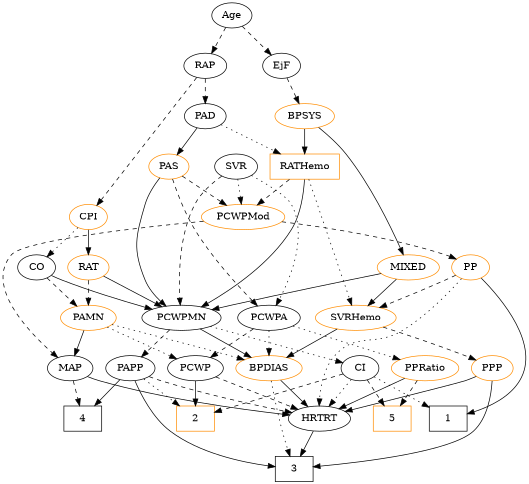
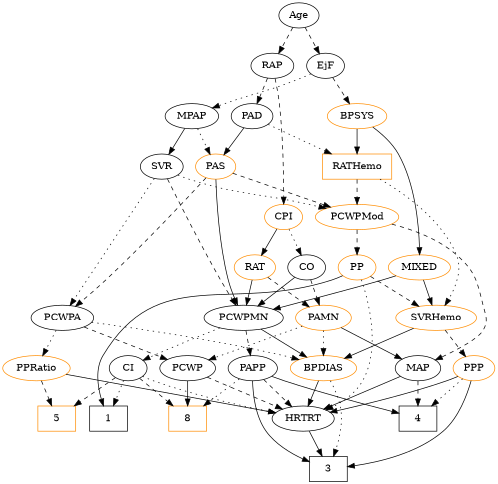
node "MPAP": added
edge "RATHemo" -> "PCWPMN": removed
edge "PPP" -> "4": added
node "2": label "2" -> "8"
